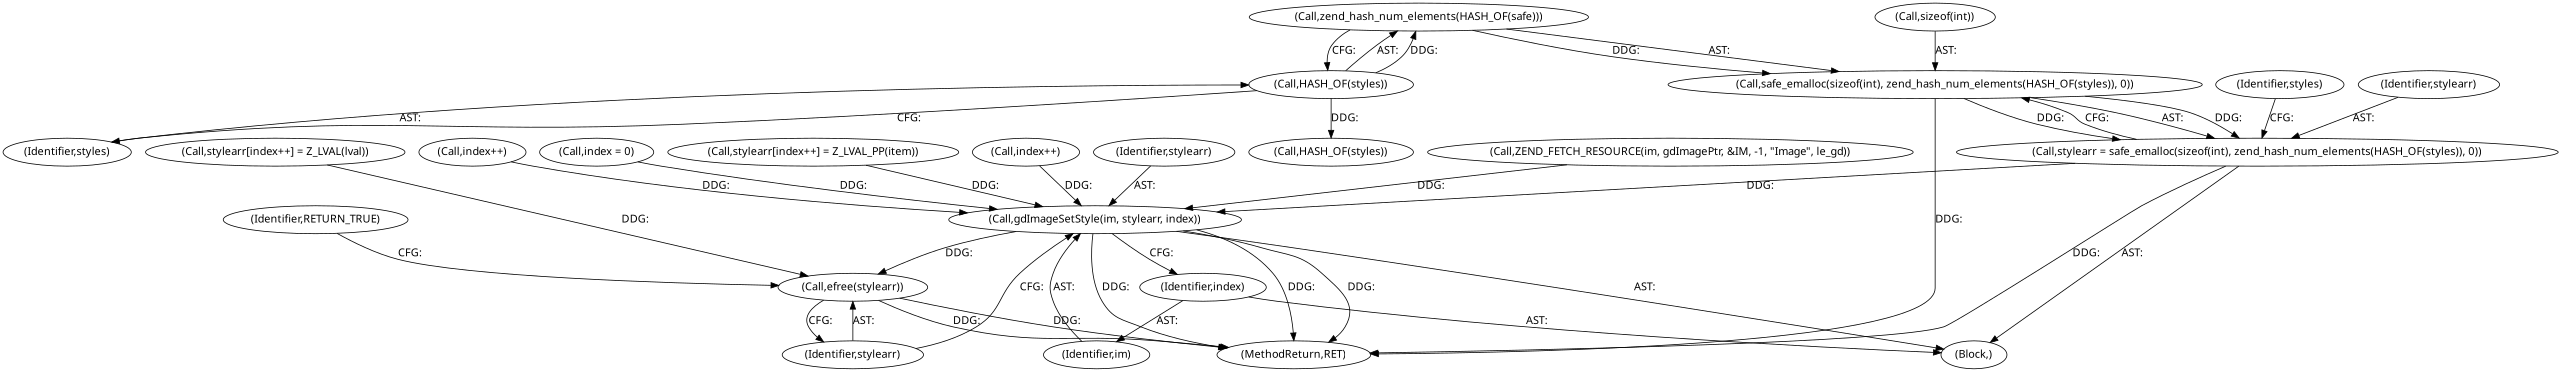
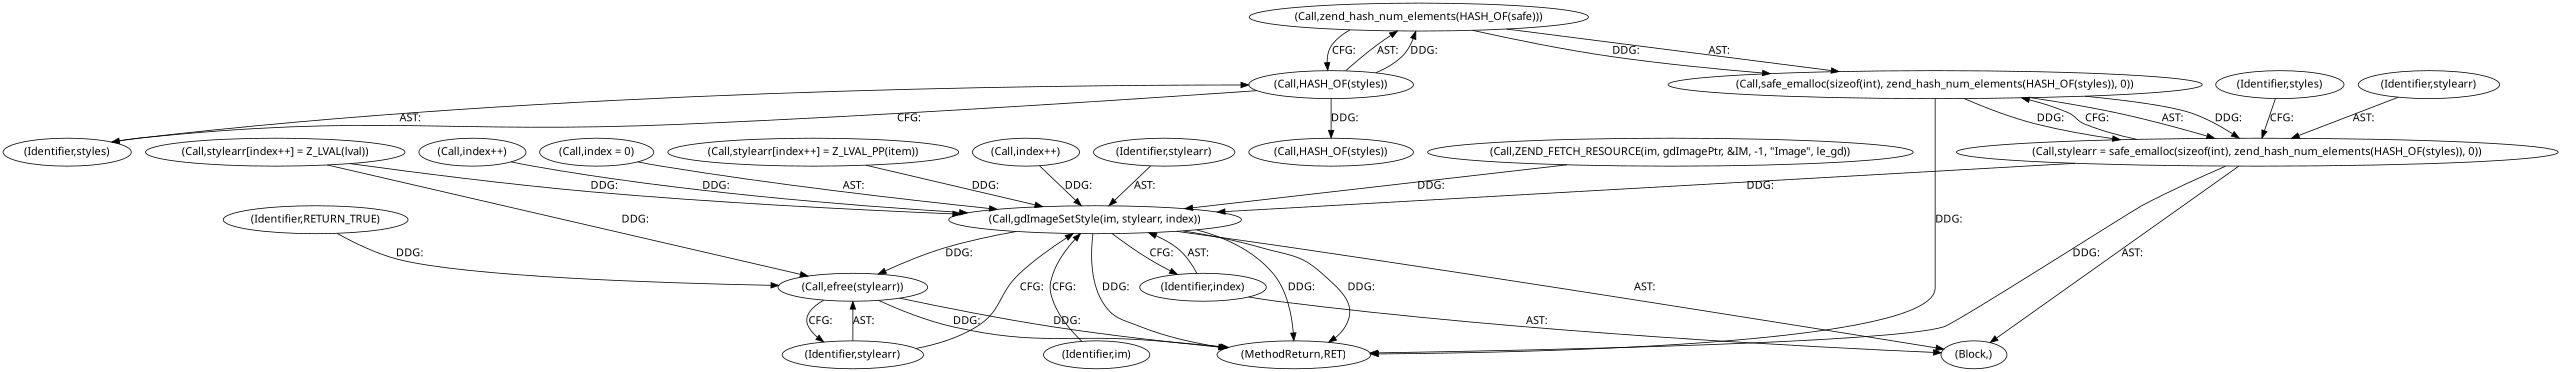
node "(Call,sizeof(int))": removed
edge "(Call,index = 0)" -> "(Call,gdImageSetStyle(im, stylearr, index))": label "DDG: " -> "AST: "
edge "(Call,stylearr[index++] = Z_LVAL(lval))" -> "(Call,gdImageSetStyle(im, stylearr, index))": added, label "DDG:"
edge "(Identifier,RETURN_TRUE)" -> "(Call,efree(stylearr))": label "CFG: " -> "DDG: "
edge "(Identifier,im)" -> "(Call,gdImageSetStyle(im, stylearr, index))": label "AST: " -> "CFG: "
edge "(Identifier,index)" -> "(Identifier,im)": now "(Identifier,index)" -> "(Call,gdImageSetStyle(im, stylearr, index))"
